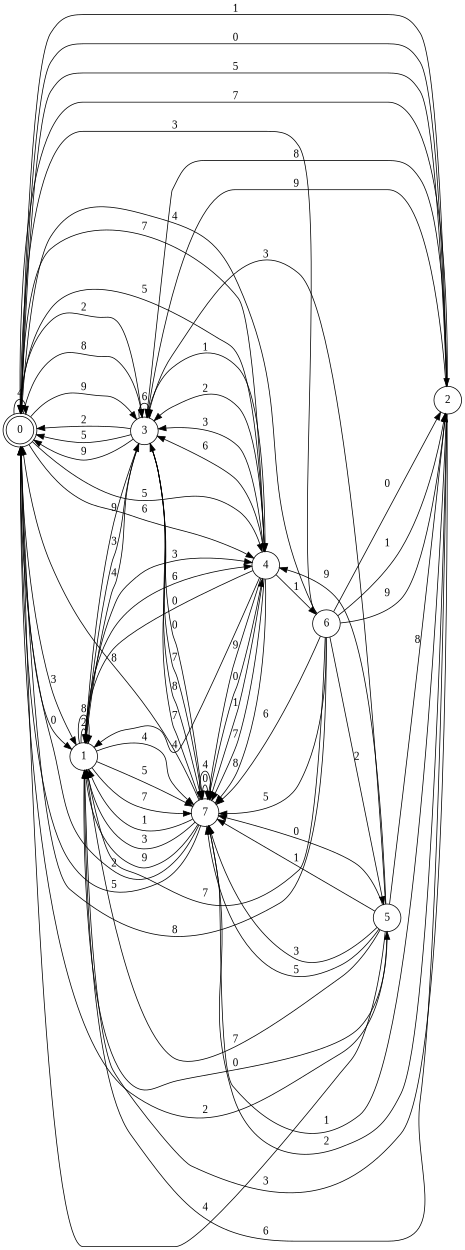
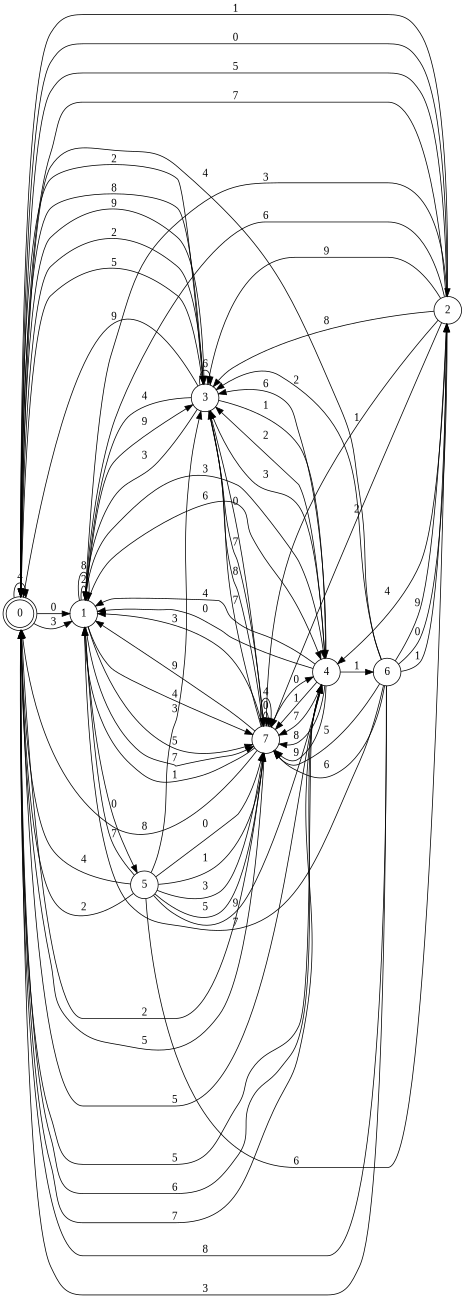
edge "2" -> "4": added, label "4"
edge "5" -> "2": label "8" -> "6"
edge "6" -> "5": now "6" -> "3"
